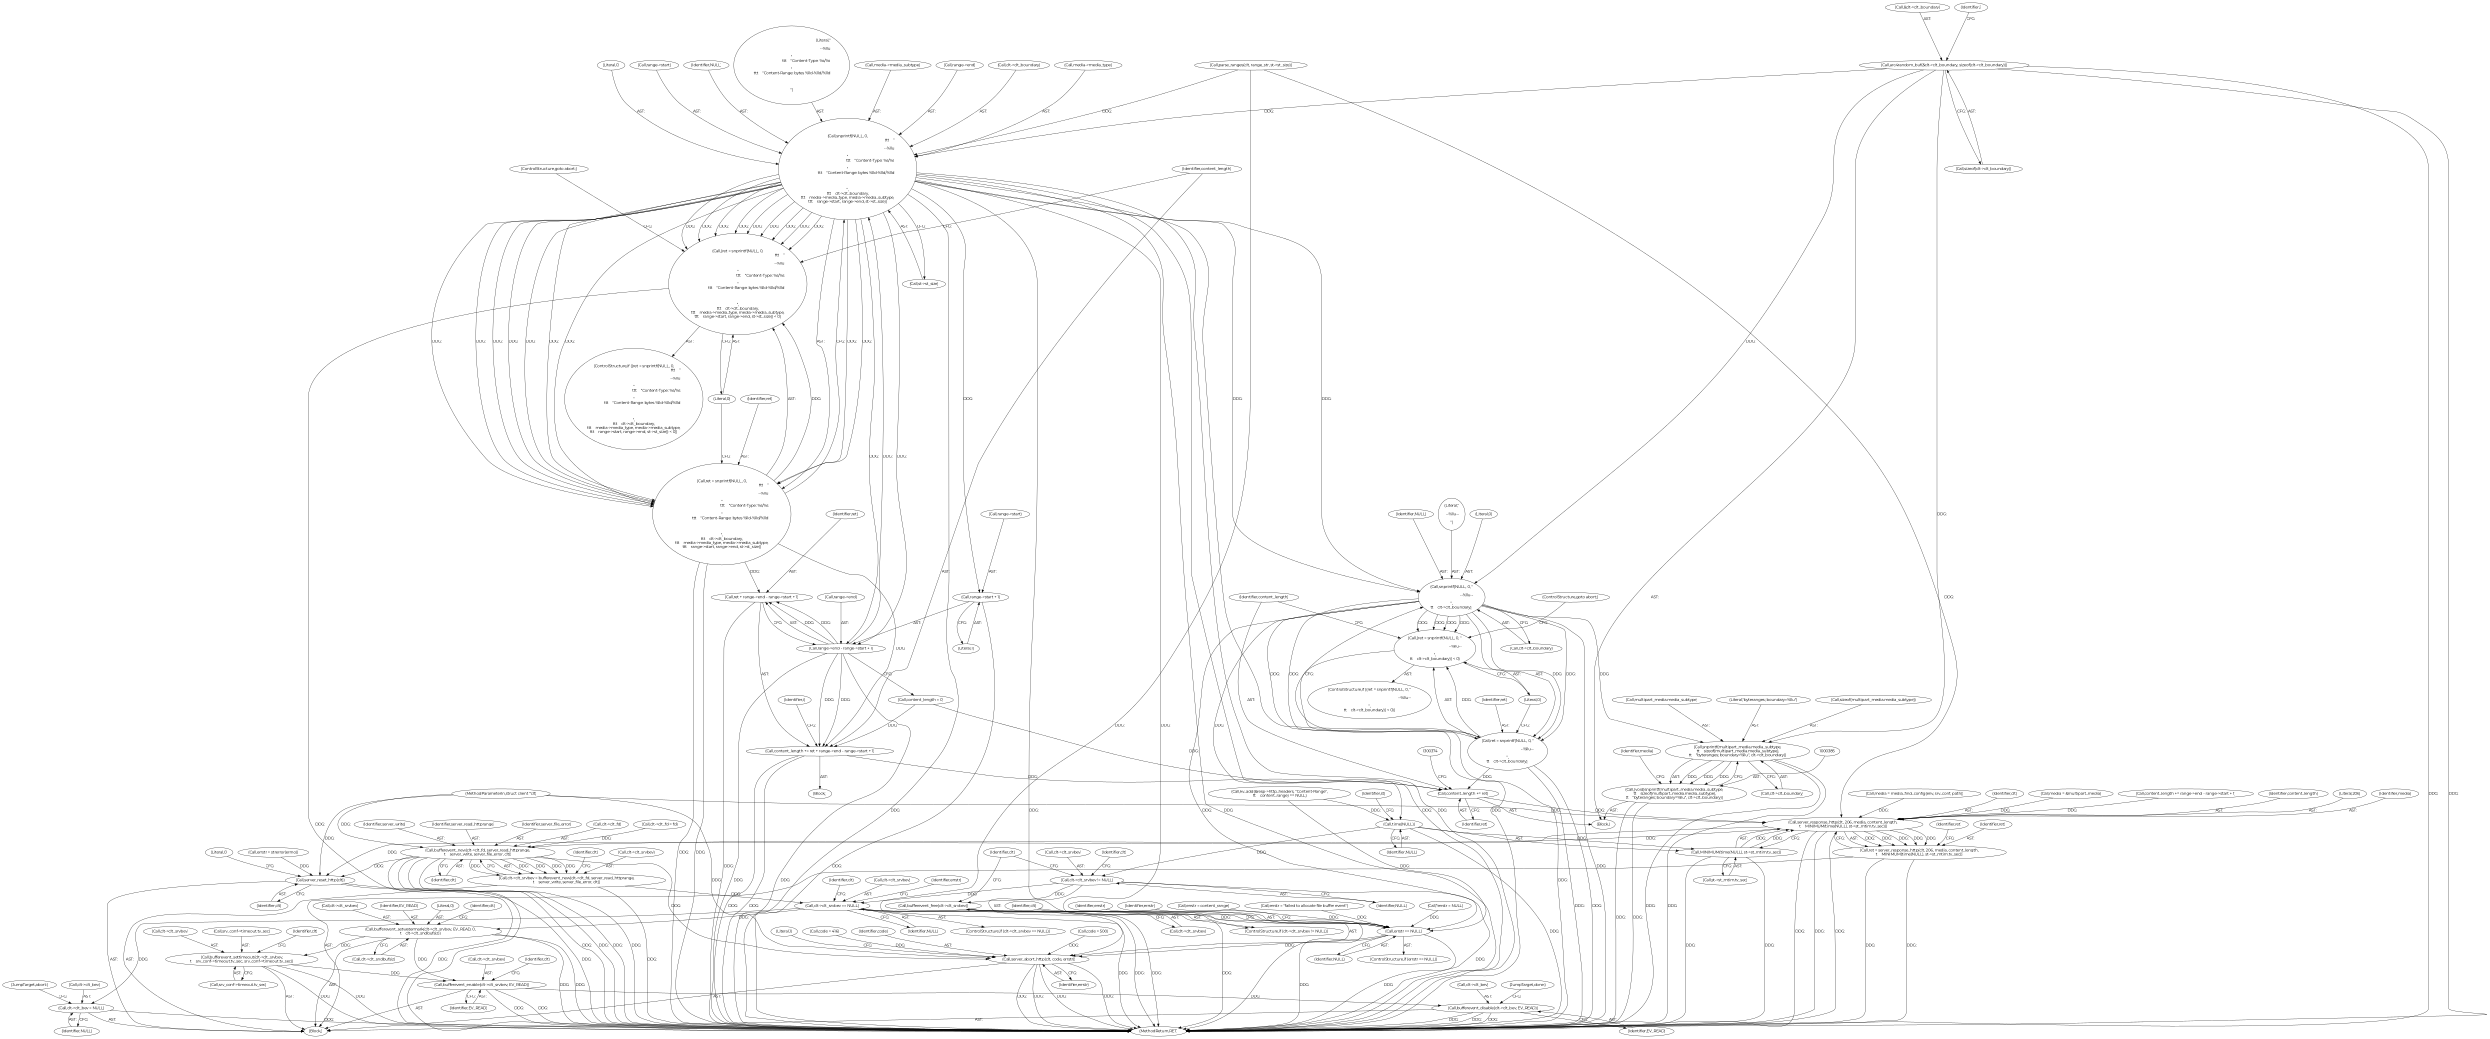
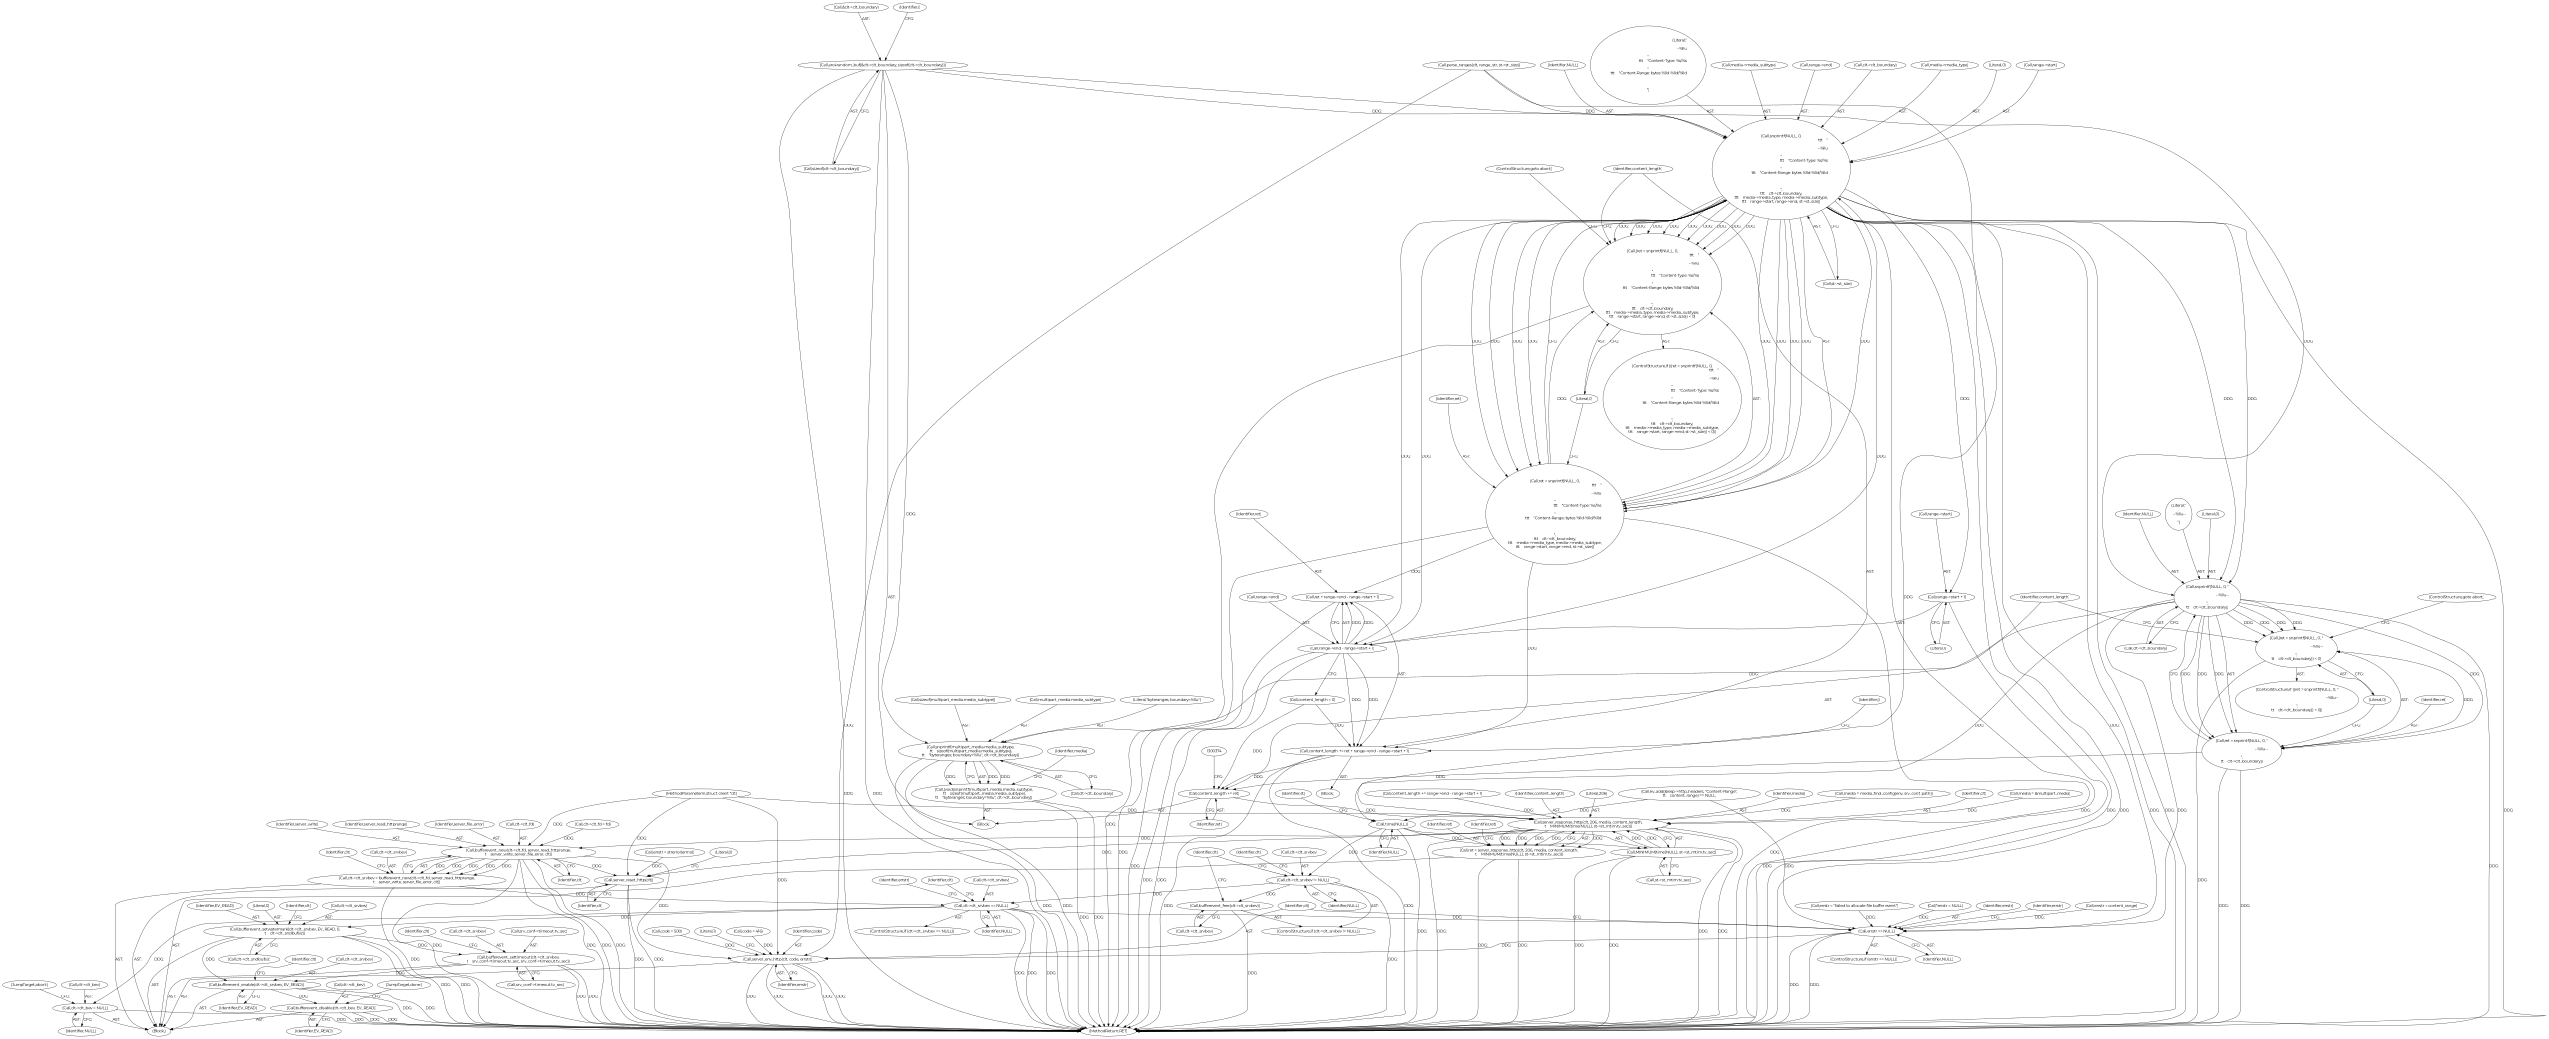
node "1000385": removed
node "(Call,server_abort_http(clt, code, errstr))": label "(Call,server_abort_http(clt, code, errstr))" -> "(Call,server_env_http(clt, code, errstr))"
